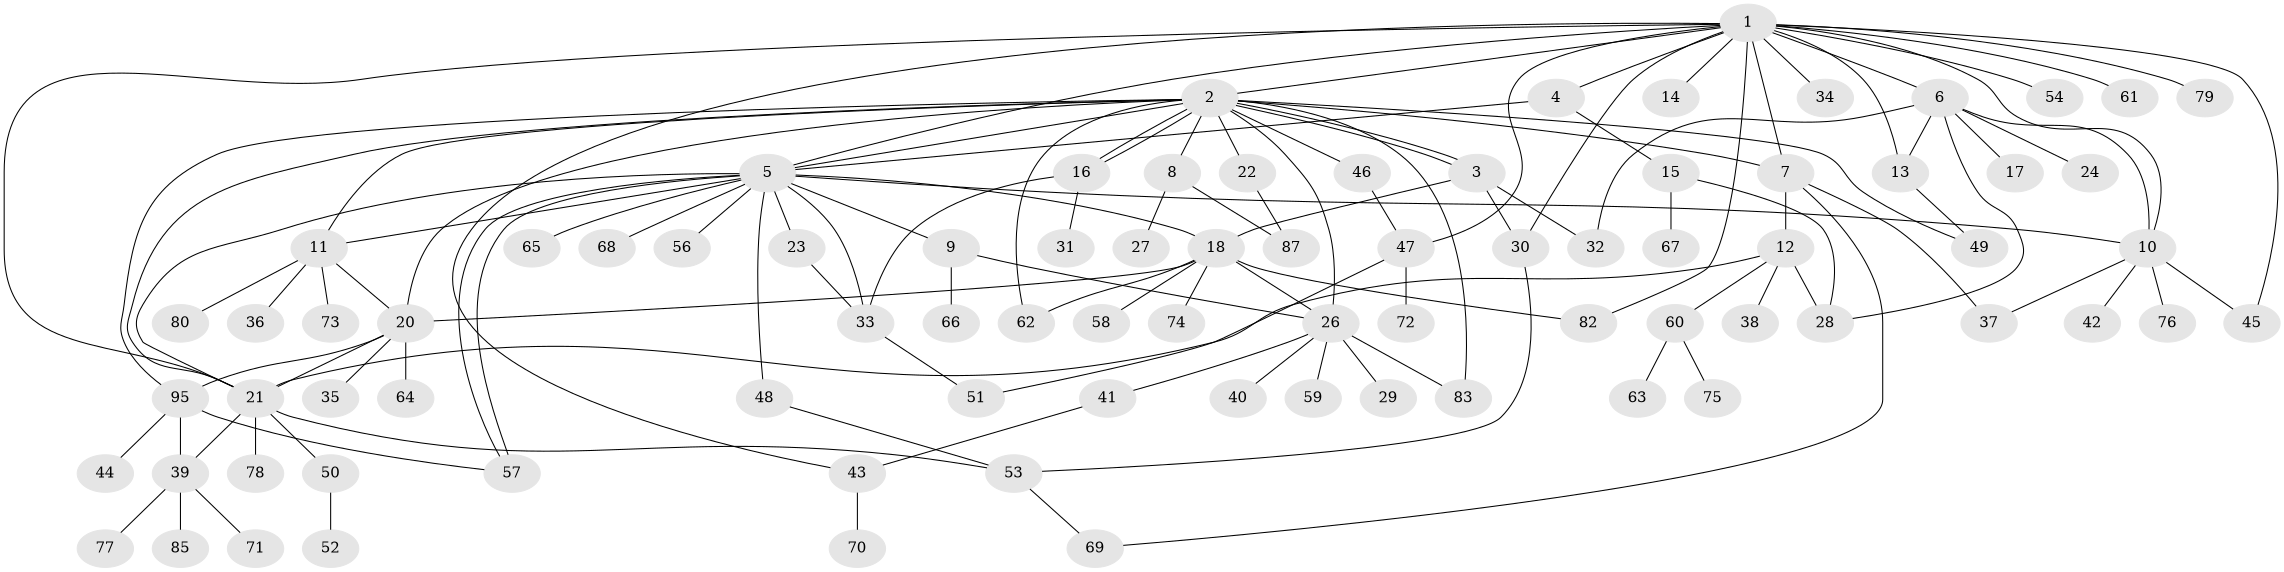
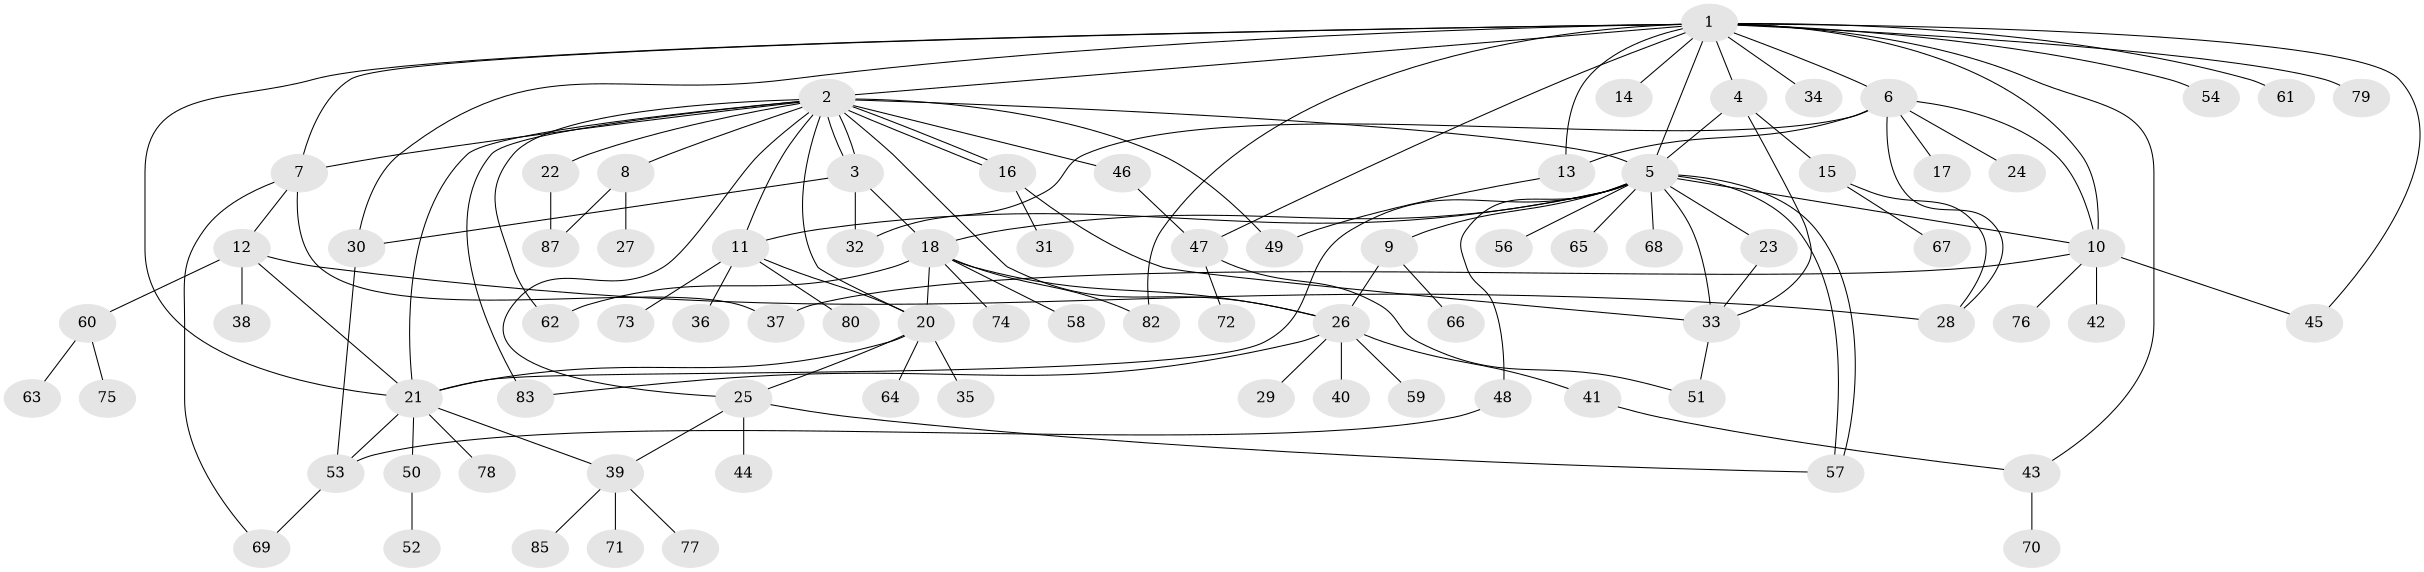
edge "4" -- "33": added
node "95": label "95" -> "25"
